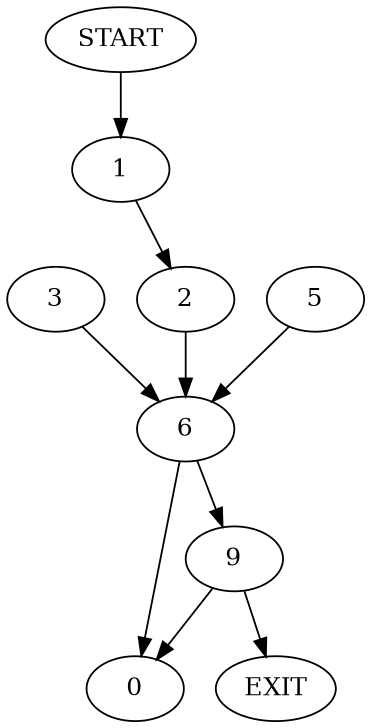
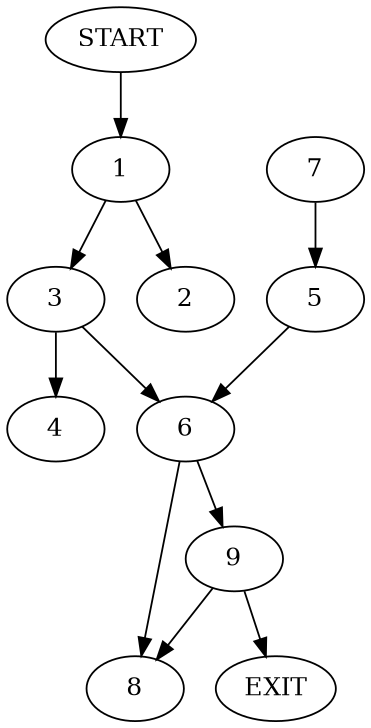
node "7": added
edge "1" -> "3": added
edge "2" -> "6": removed
node "4": added
node "0": label "0" -> "8"
